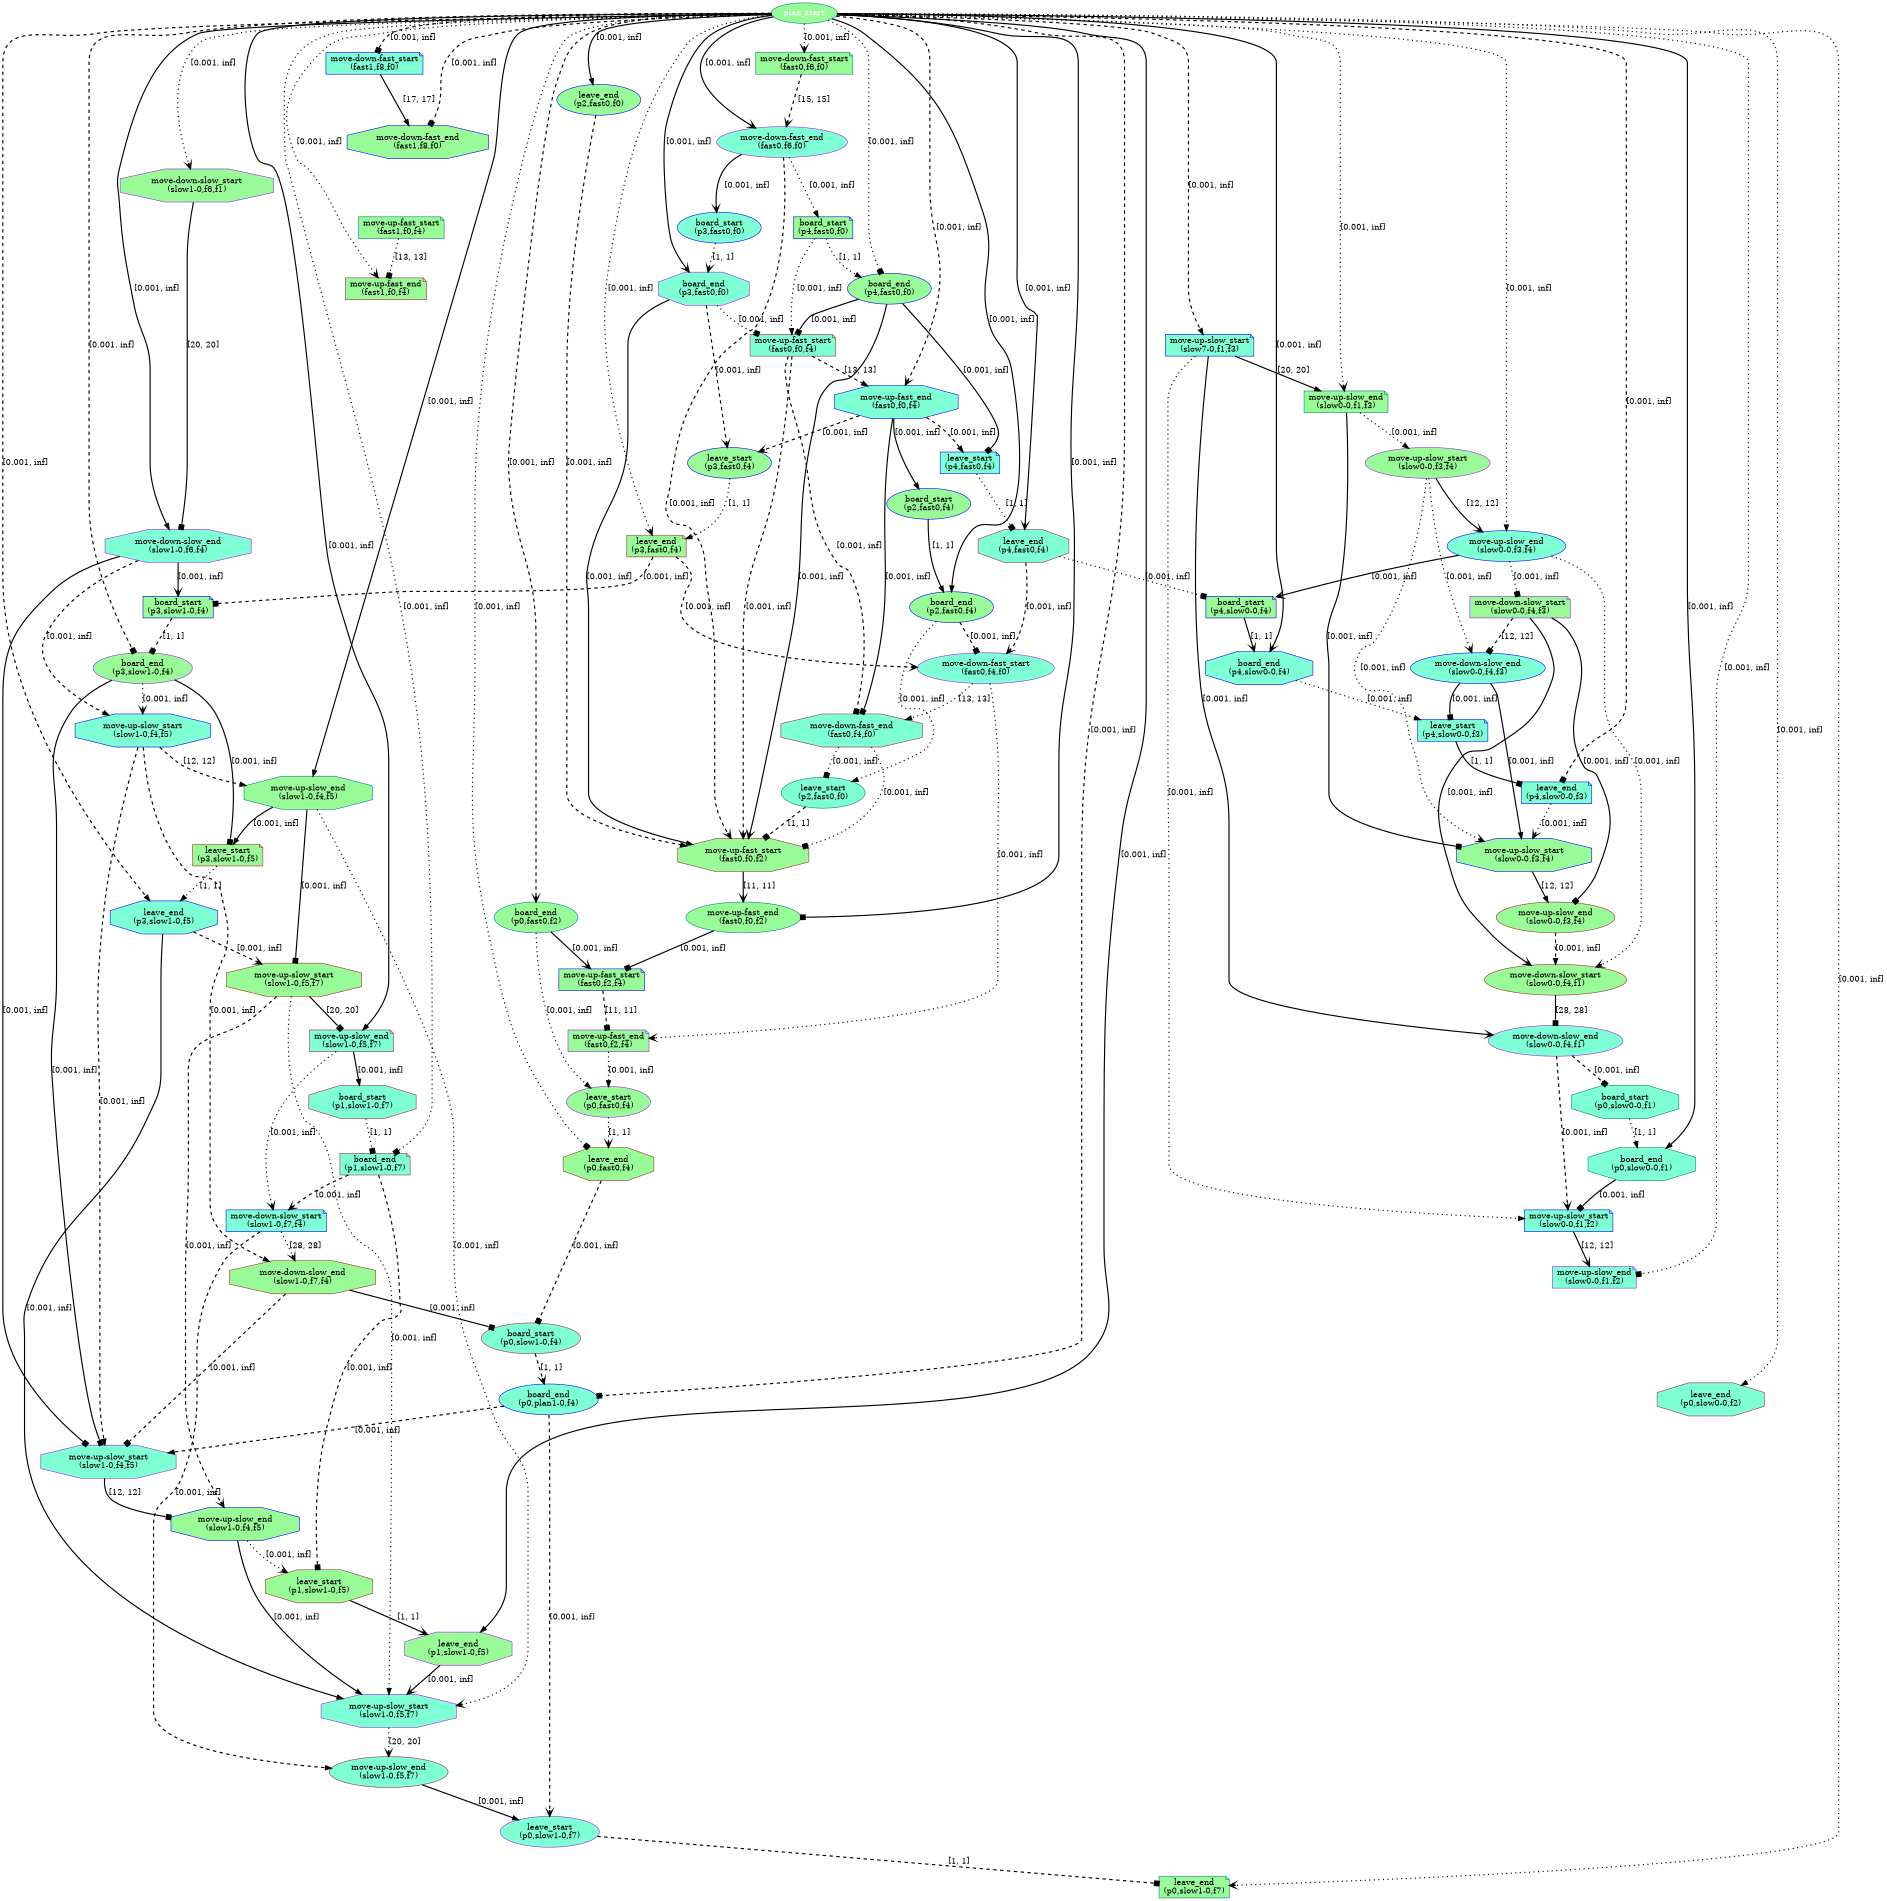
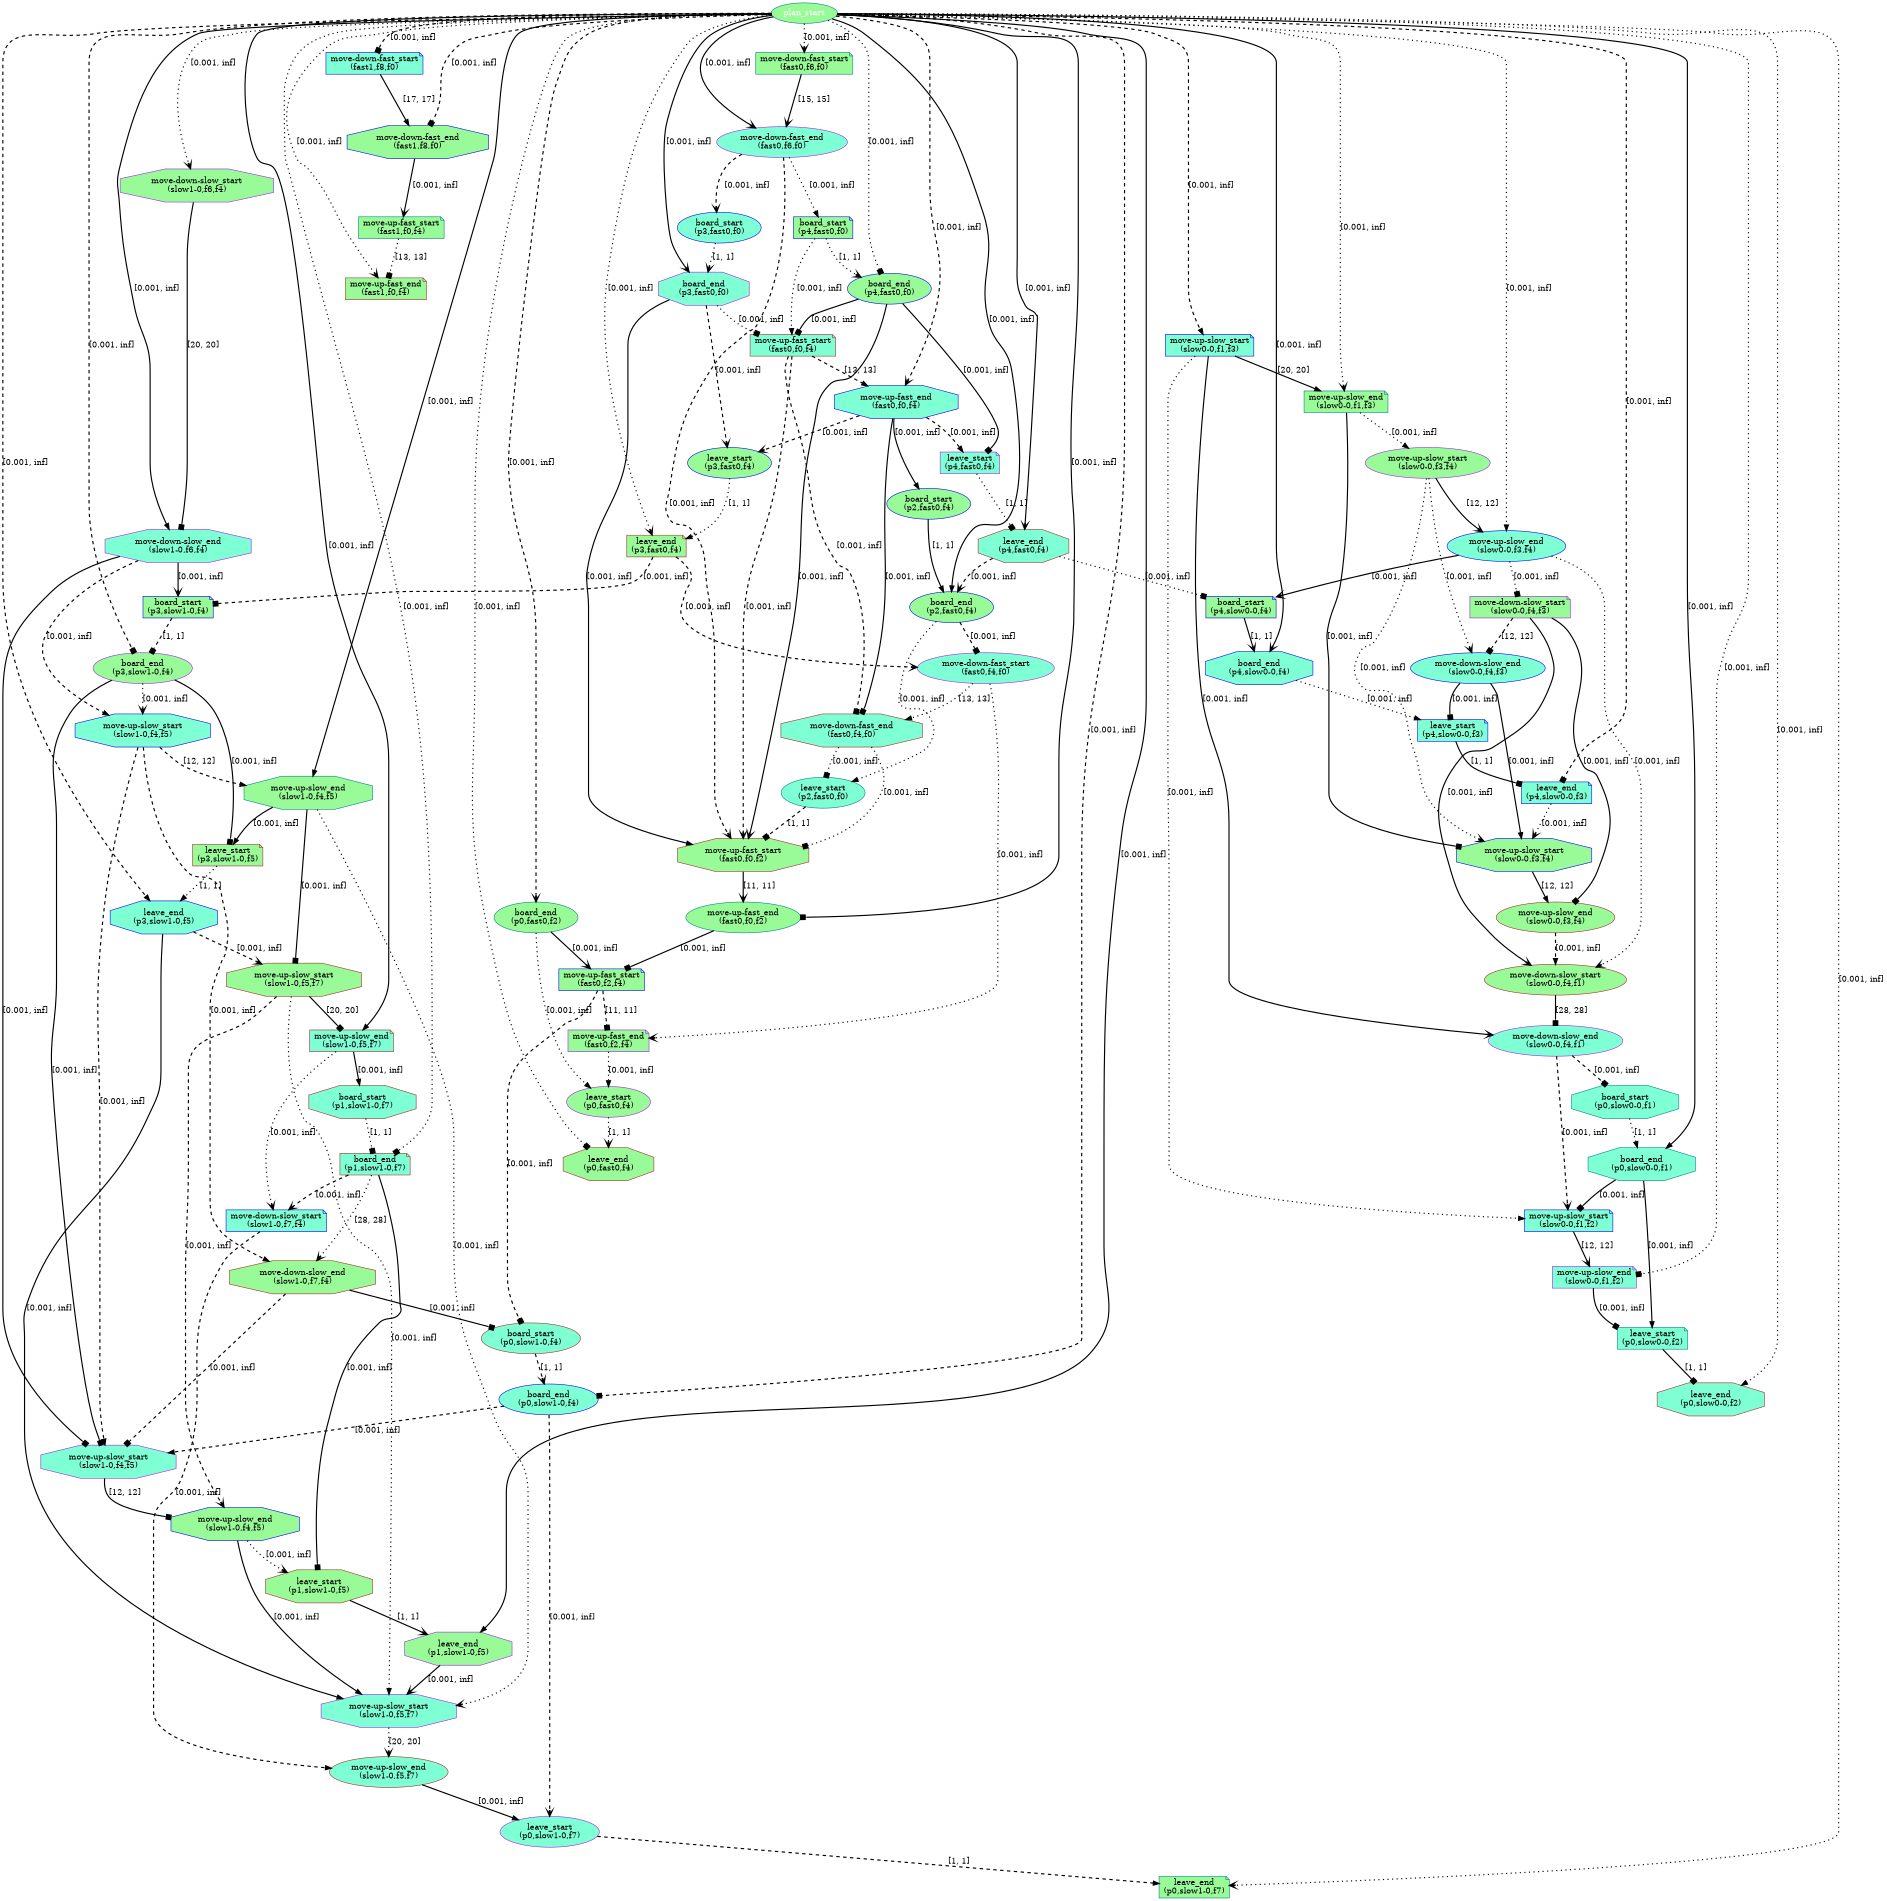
edge "move-down-fast_start (fast0,f6,f0)" -> "move-down-fast_end (fast0,f6,f0)": style dashed -> solid
node "leave_end (p2,fast0,f0)": removed
edge "move-down-fast_end (fast0,f6,f0)" -> "board_start (p3,fast0,f0)": style solid -> dashed
edge "move-down-fast_end (fast1,f8,f0)" -> "move-up-fast_start (fast1,f0,f4)": added, label "[0.001, inf]"
node "move-down-slow_start (slow1-0,f6,f1)": label "move-down-slow_start (slow1-0,f6,f1)" -> "move-down-slow_start (slow1-0,f6,f4)"
edge "board_start (p4,fast0,f0)" -> "board_end (p4,fast0,f0)": arrowhead normal -> vee
node "move-up-slow_start (slow7-0,f1,f3)": label "move-up-slow_start (slow7-0,f1,f3)" -> "move-up-slow_start (slow0-0,f1,f3)"
node "leave_start (p4,fast0,f4)": color blue -> purple
edge "leave_end (p4,fast0,f4)" -> "move-down-fast_start (fast0,f4,f0)": now "leave_end (p4,fast0,f4)" -> "board_end (p2,fast0,f4)"
edge "move-down-slow_start (slow1-0,f7,f4)" -> "move-down-slow_end (slow1-0,f7,f4)": now "board_end (p1,slow1-0,f7)" -> "move-down-slow_end (slow1-0,f7,f4)"
edge "leave_end (p0,fast0,f4)" -> "board_start (p0,slow1-0,f4)": now "move-up-fast_start (fast0,f2,f4)" -> "board_start (p0,slow1-0,f4)"
node "leave_start (p0,slow0-0,f2)": added
edge "board_end (p1,slow1-0,f7)" -> "leave_start (p1,slow1-0,f5)": style dashed -> solid
node "board_end (p0,plan1-0,f4)": label "board_end (p0,plan1-0,f4)" -> "board_end (p0,slow1-0,f4)"
edge "leave_start (p0,slow1-0,f7)" -> "leave_end (p0,slow1-0,f7)": arrowhead box -> normal
